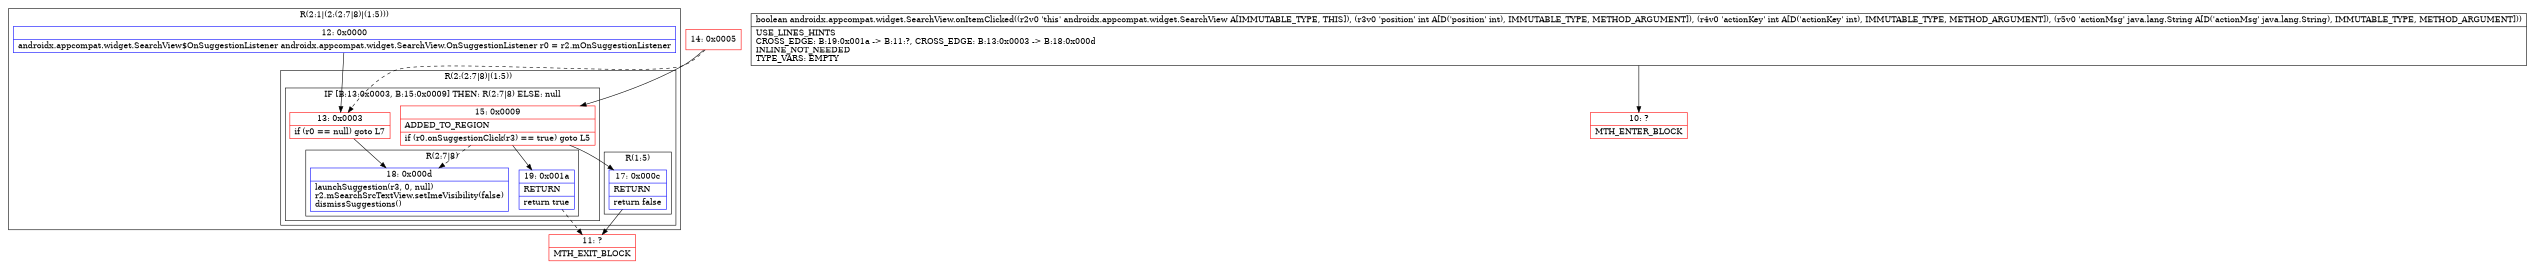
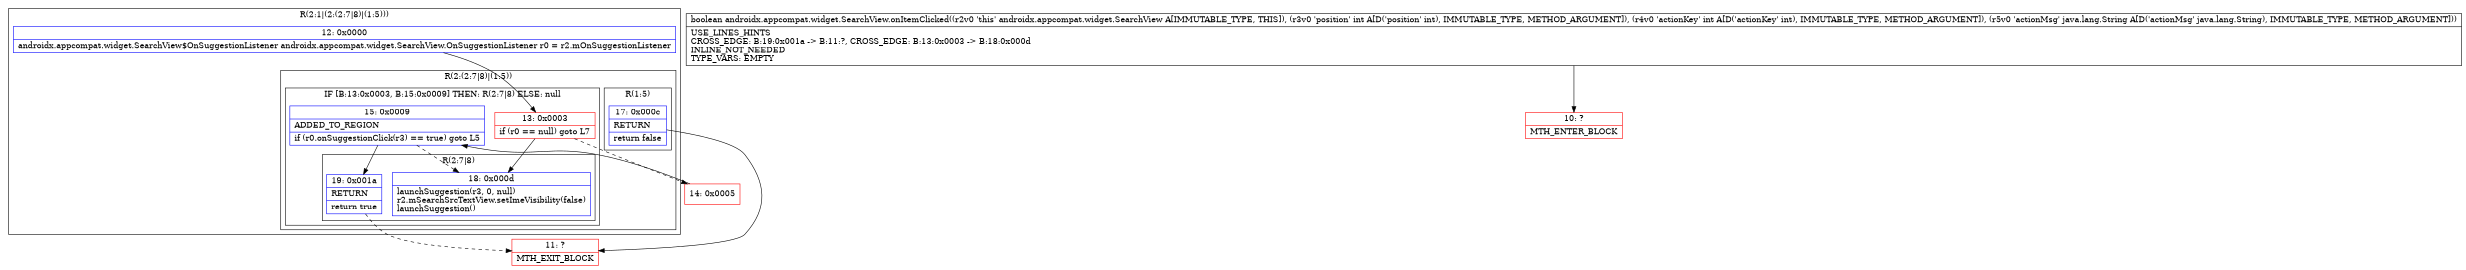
edge "14: 0x0005" -> "13: 0x0003": reversed
node "15: 0x0009": color red -> blue
edge "15: 0x0009" -> "17: 0x000c": removed
node "18: 0x000d": text "dismissSuggestions()" -> "launchSuggestion()"
